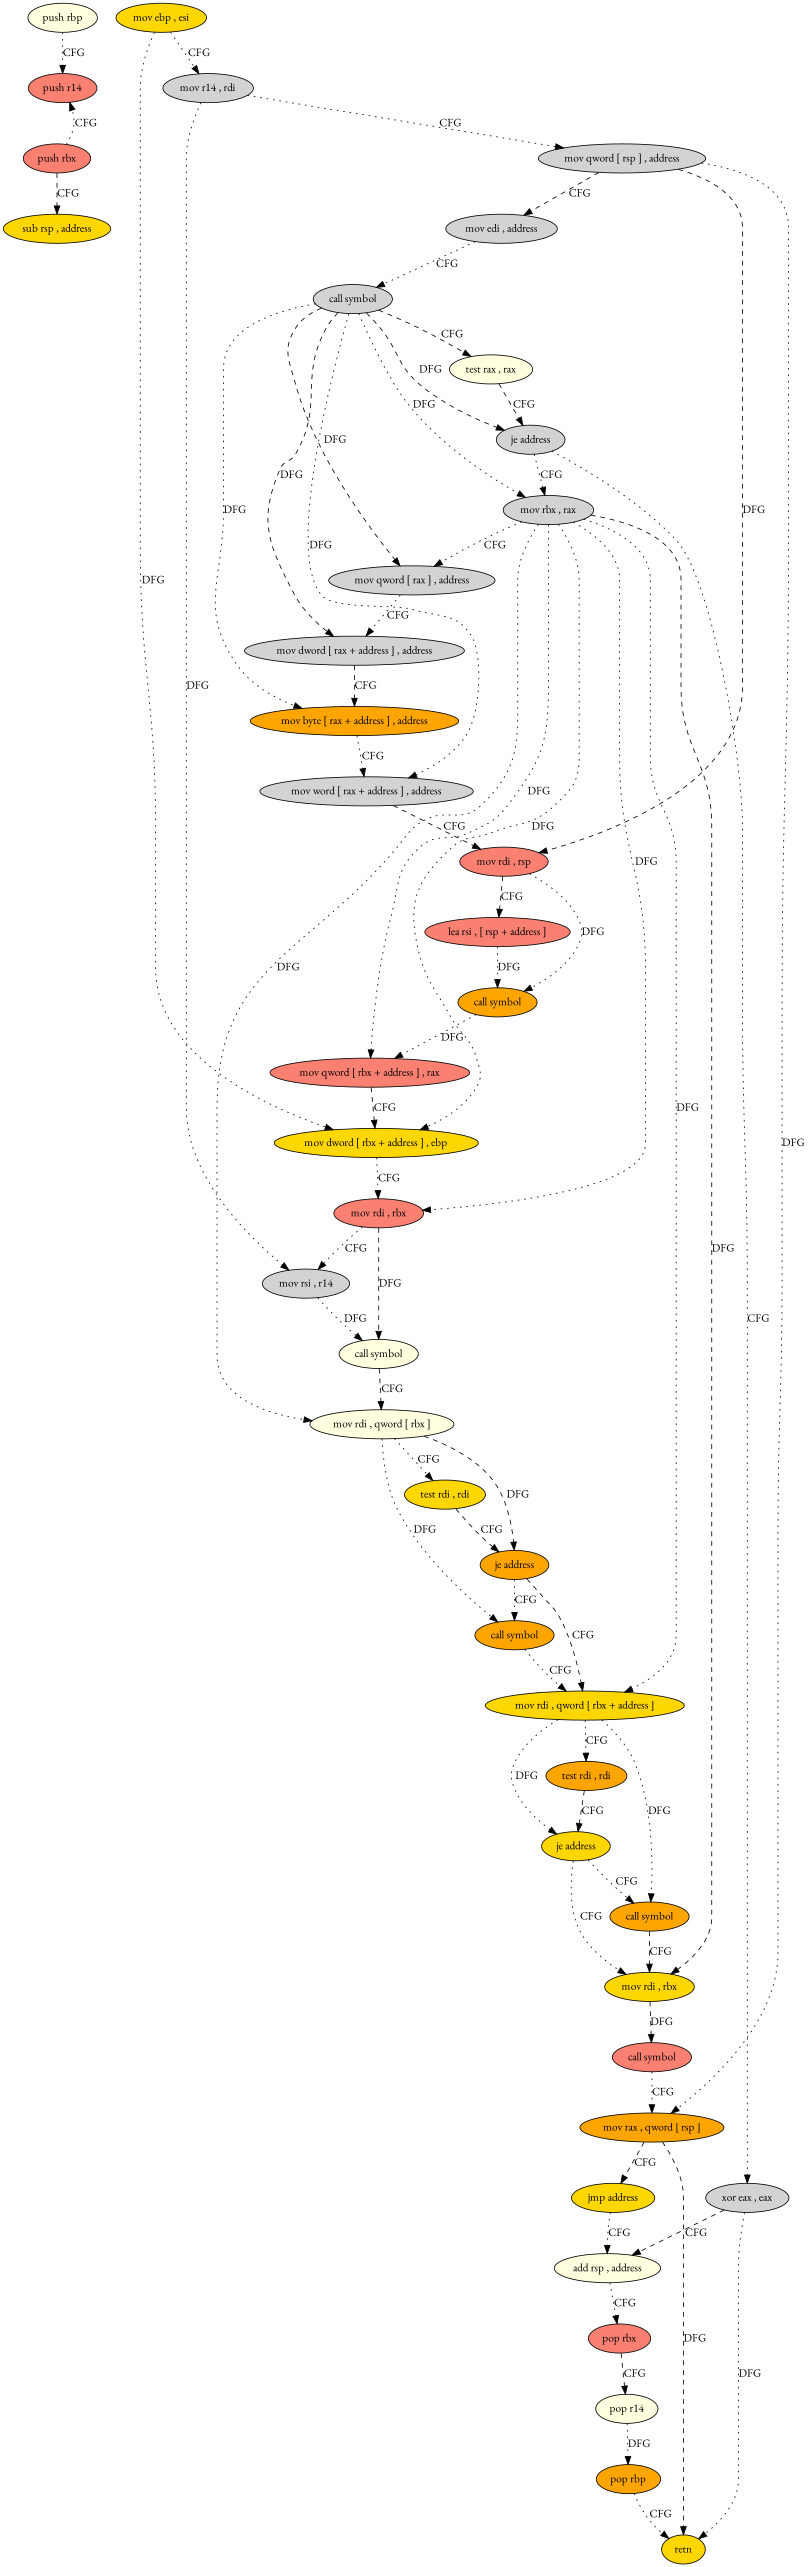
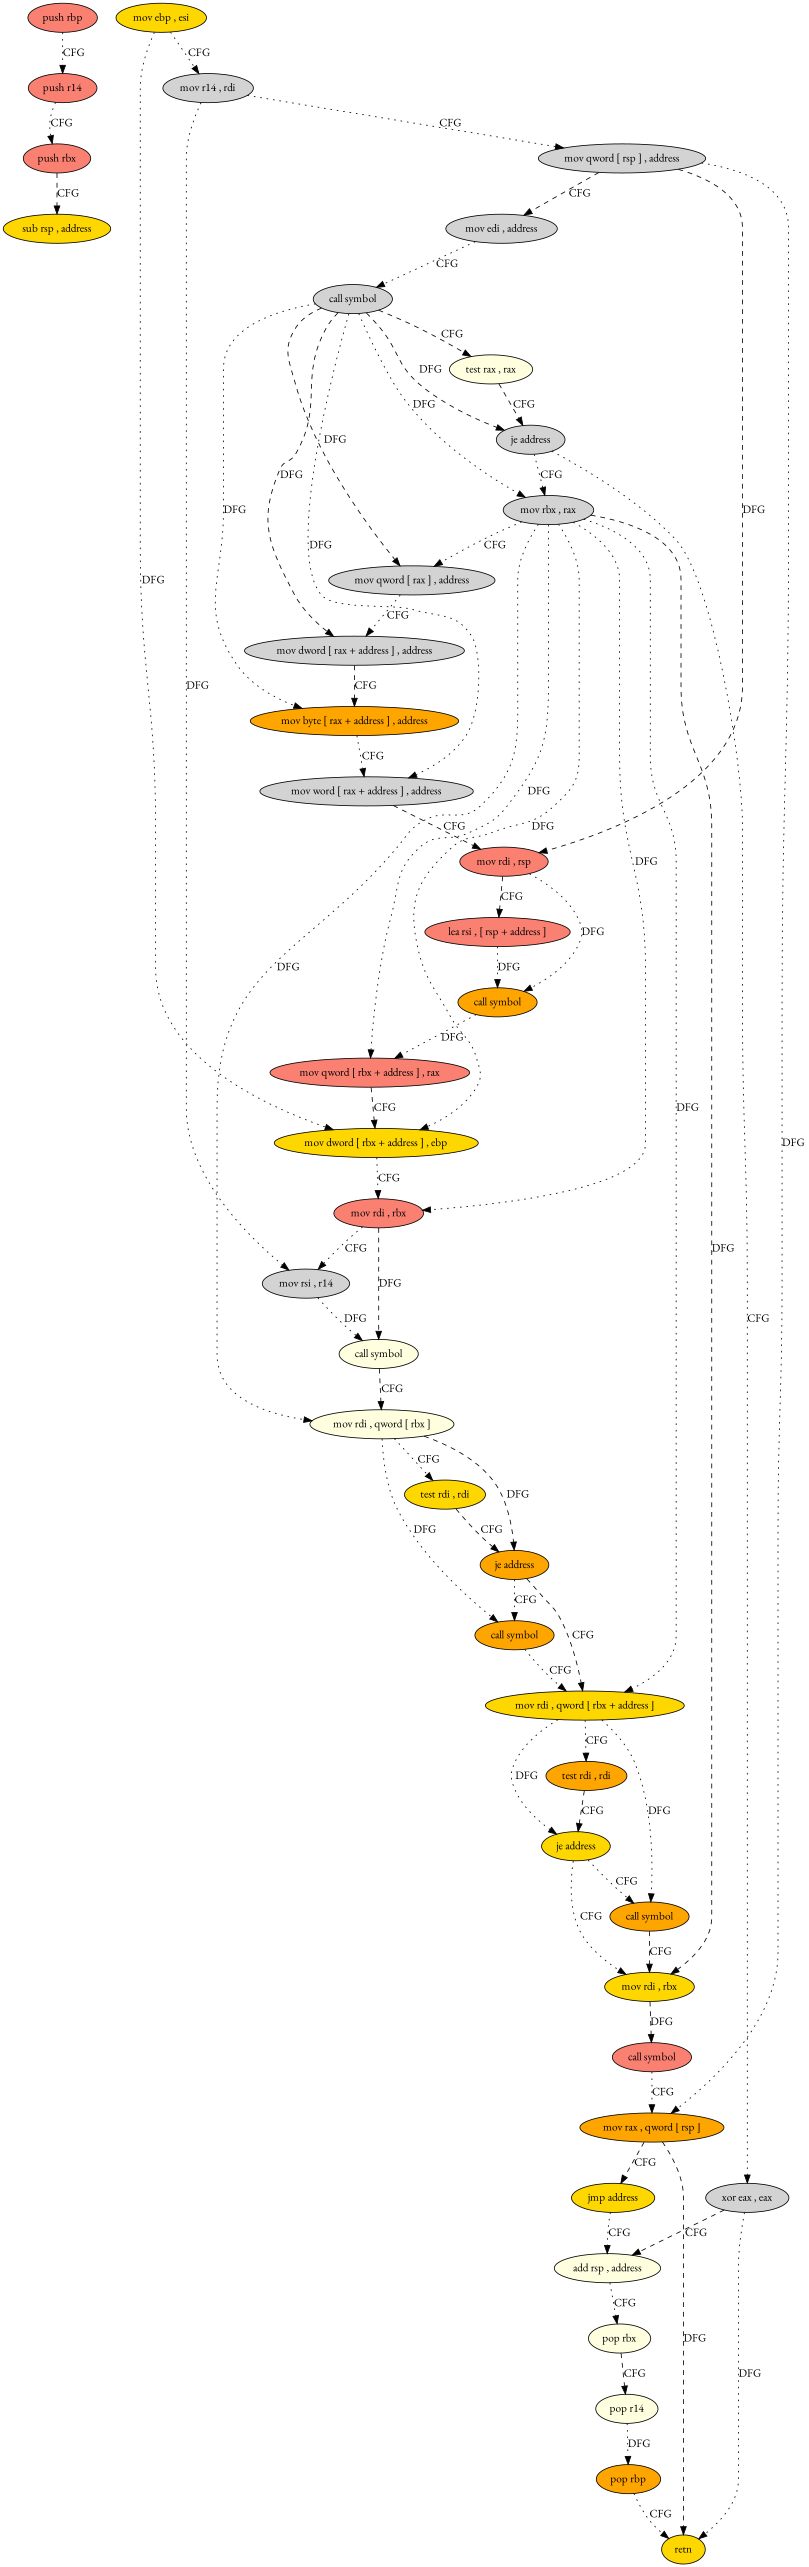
node "push rbp": fillcolor lightyellow -> salmon
edge "push rbx" -> "push r14": reversed
node "pop rbx": fillcolor salmon -> lightyellow
